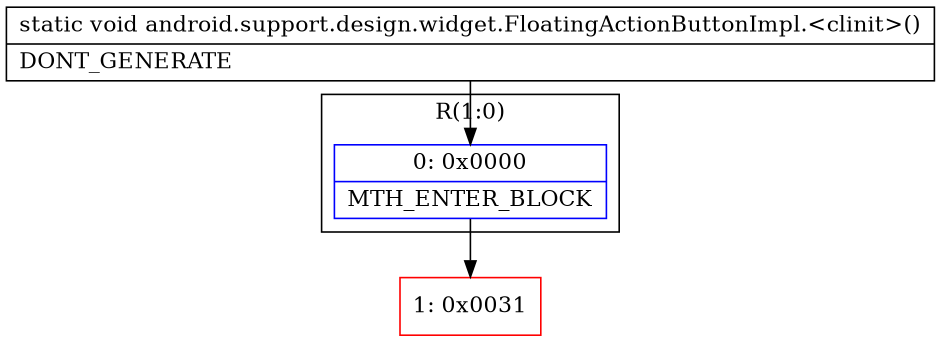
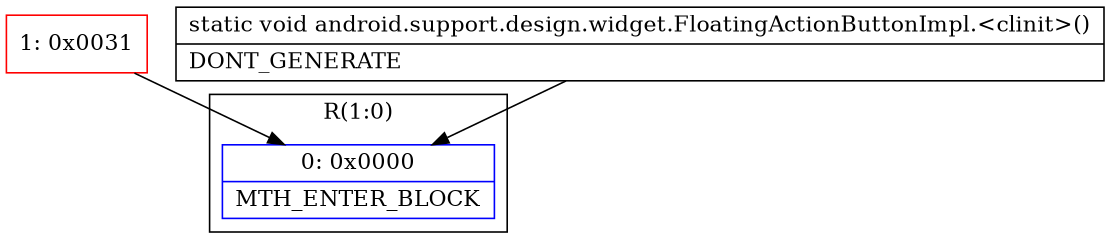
edge "0: 0x0000" -> "1: 0x0031": reversed
